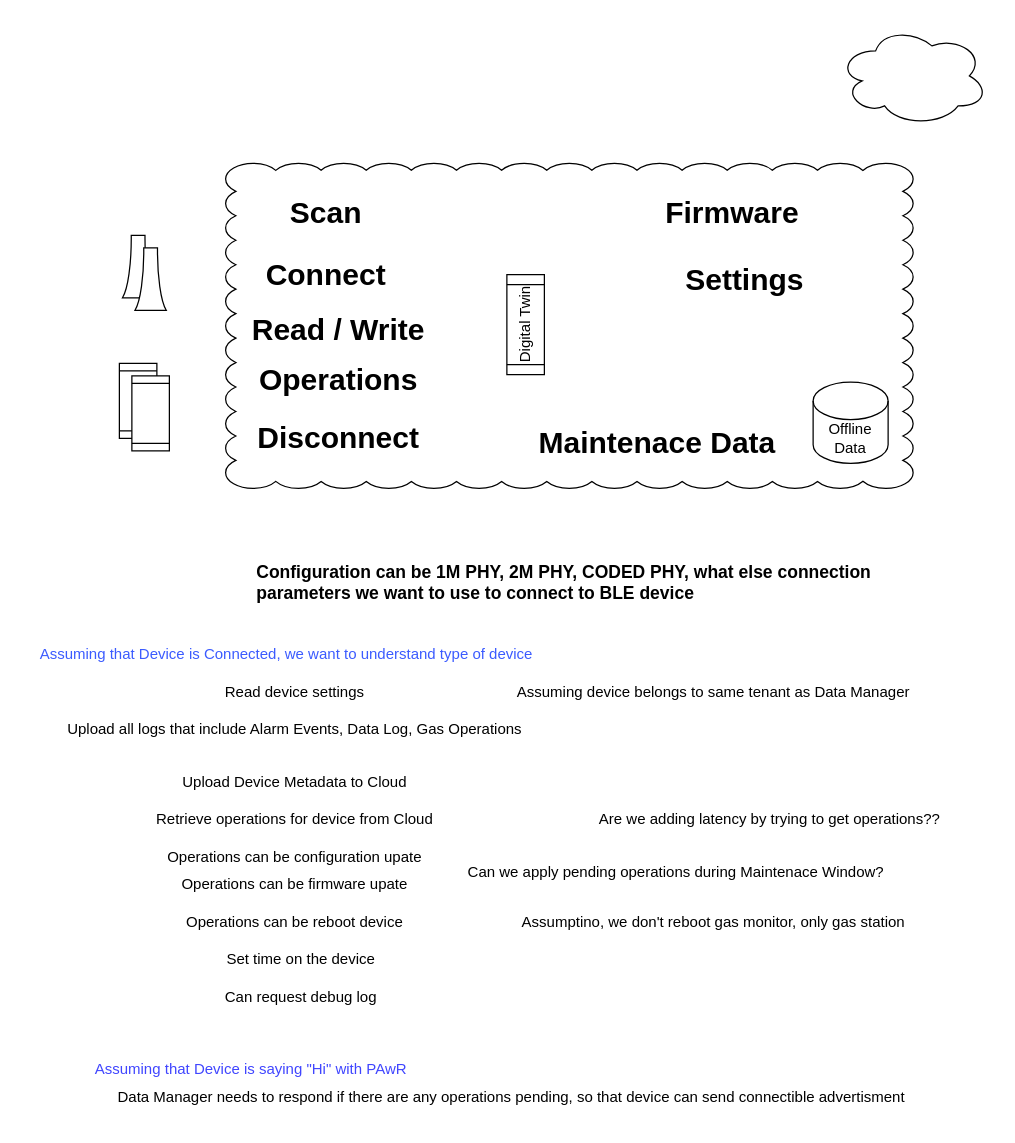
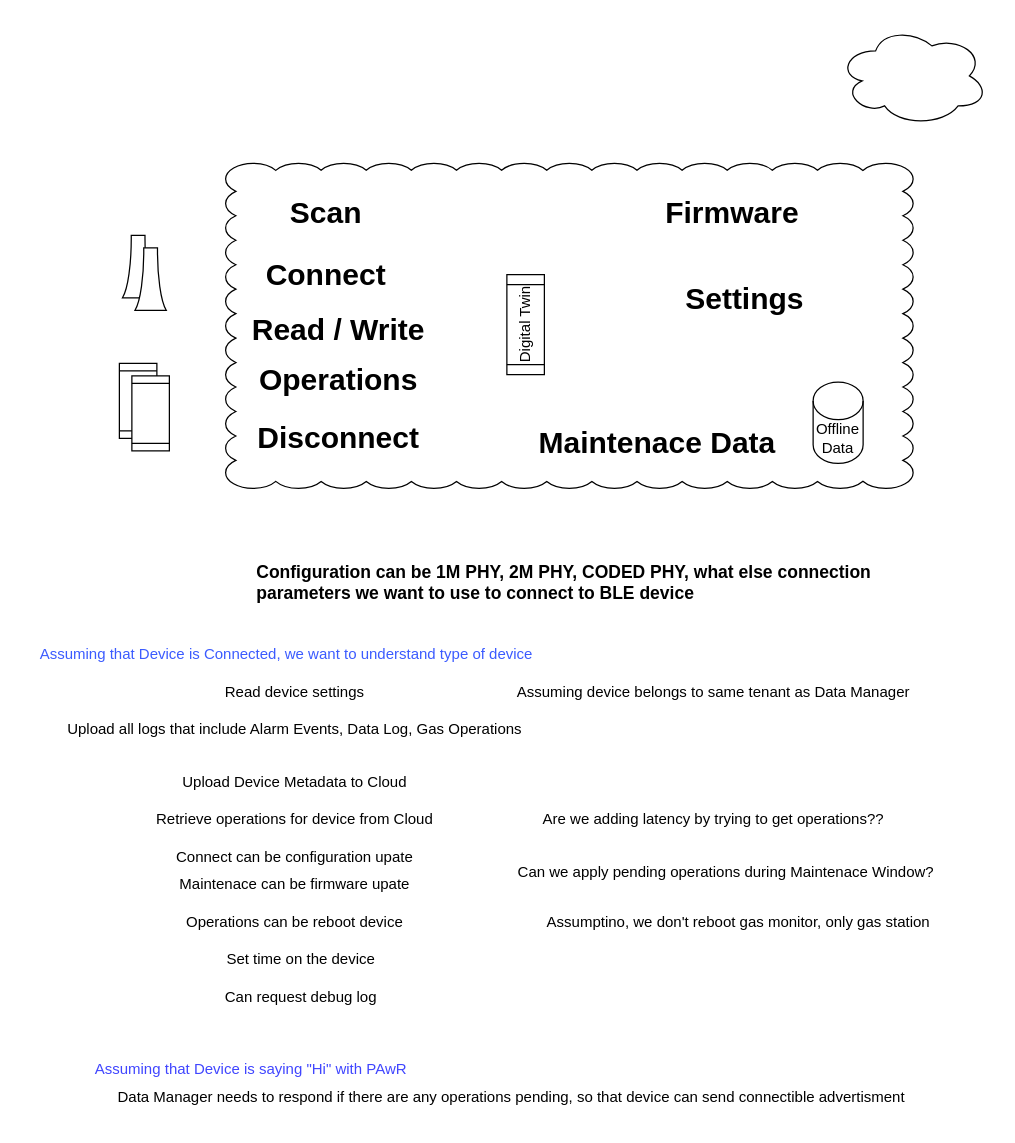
node "Settings": moved (744, 281) -> (744, 299)
node "Offline Data": size 75x81 -> 50x81
node "Are we adding latency by trying to get operations??": moved (769, 819) -> (713, 819)
node "Operations can be configuration upate": label "Operations can be configuration upate" -> "Connect can be configuration upate"
node "Can we apply pending operations during Maintenace Window?": moved (676, 872) -> (726, 872)
node "Operations can be firmware upate": label "Operations can be firmware upate" -> "Maintenace can be firmware upate"
node "Assumptino, we don't reboot gas monitor, only gas station": moved (713, 922) -> (738, 922)
